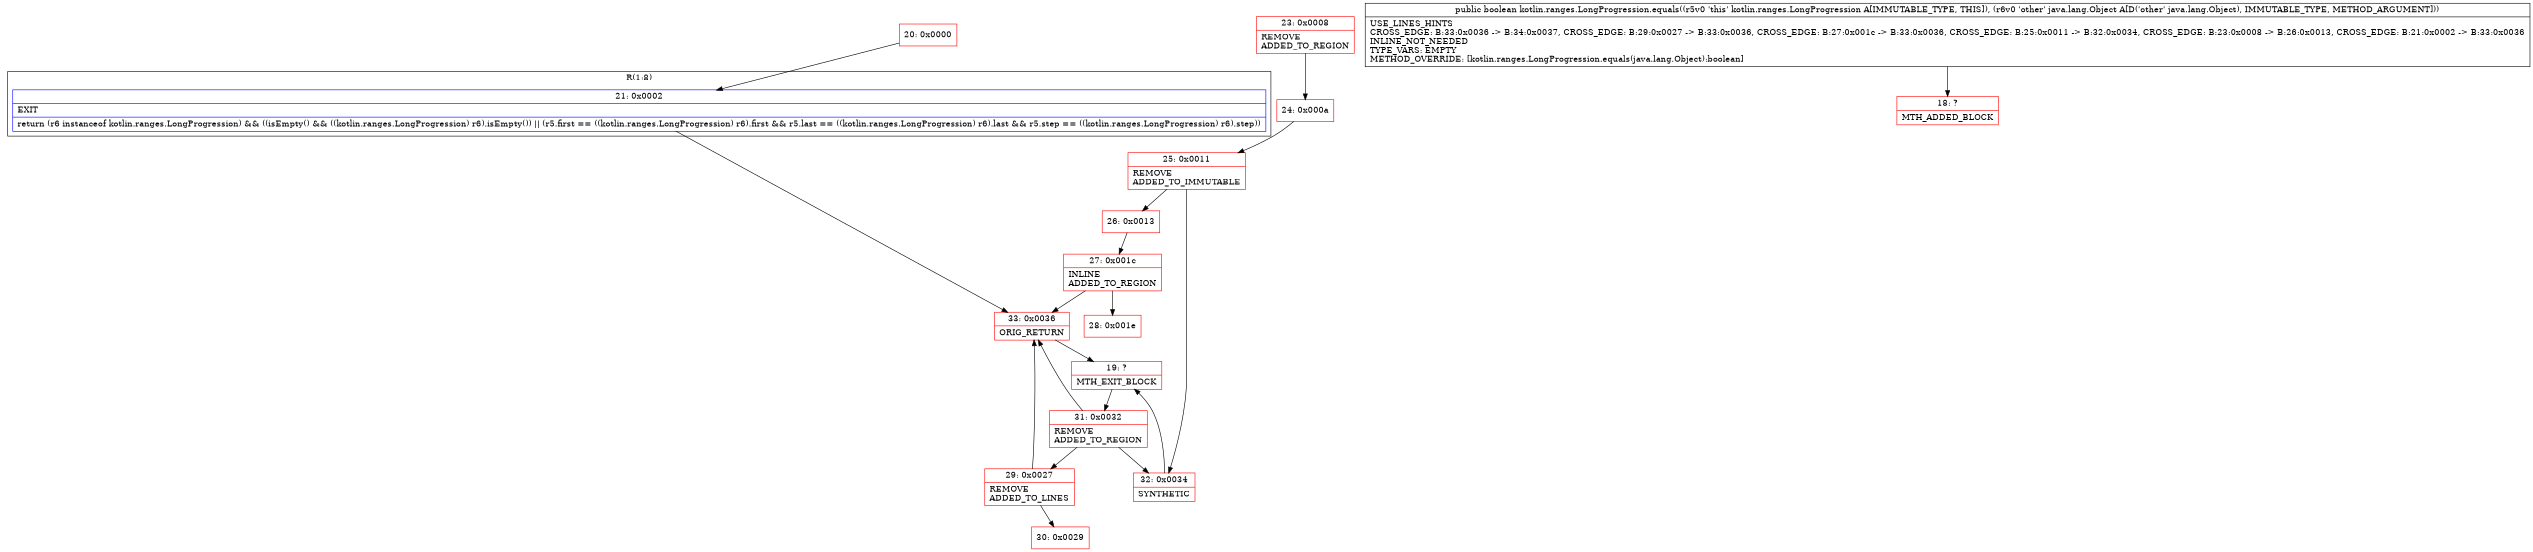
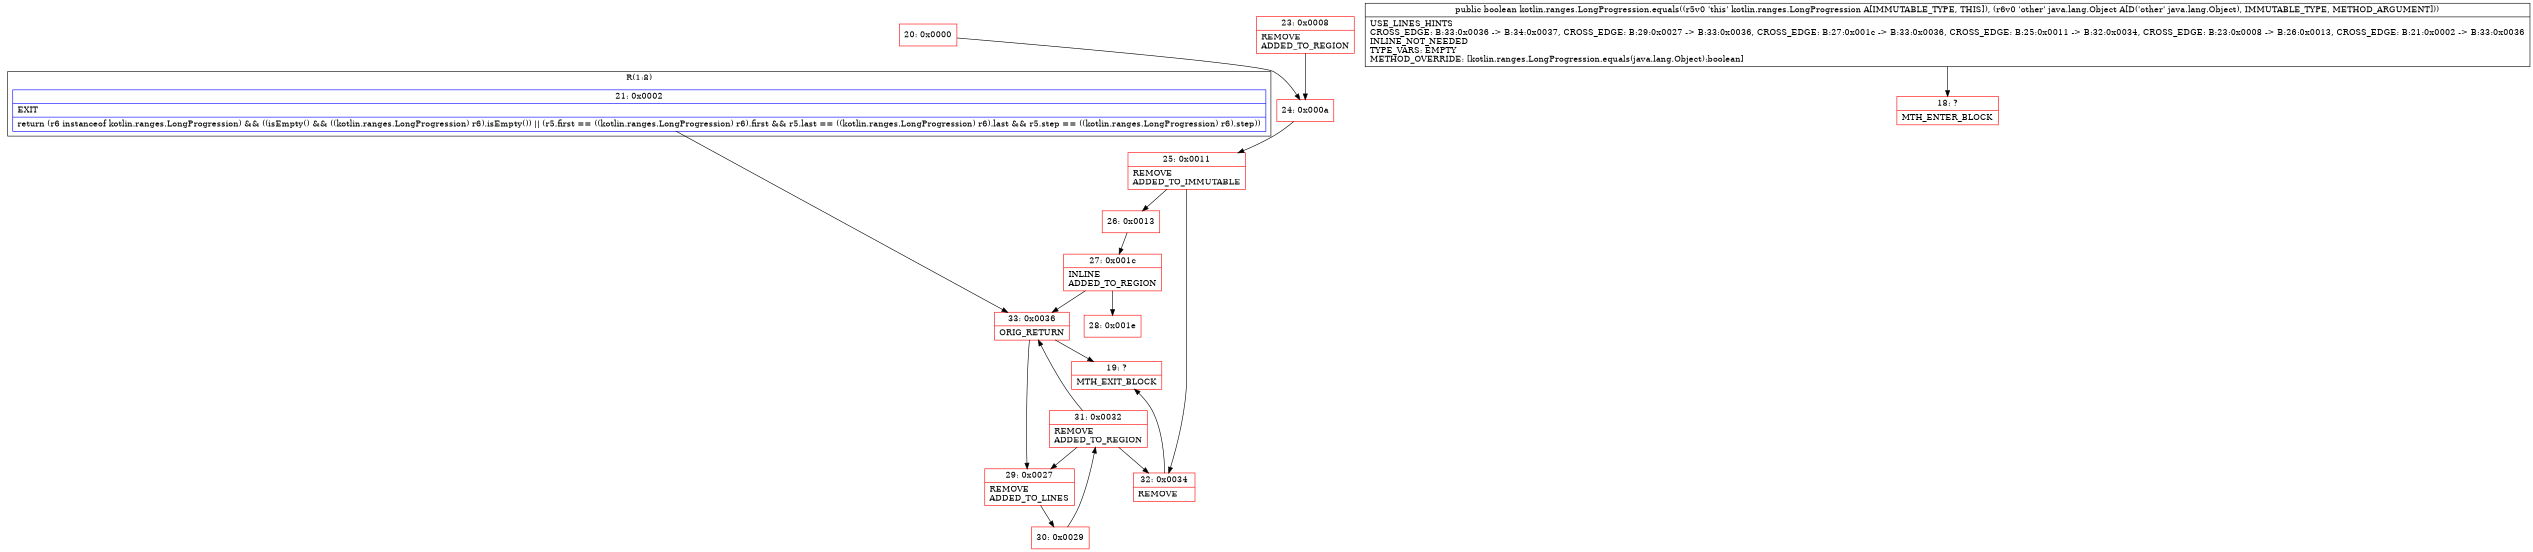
edge "20: 0x0000" -> "21: 0x0002": now "20: 0x0000" -> "24: 0x000a"
node "18: ?": text "MTH_ADDED_BLOCK" -> "MTH_ENTER_BLOCK"
edge "19: ?" -> "31: 0x0032": now "30: 0x0029" -> "31: 0x0032"
edge "29: 0x0027" -> "33: 0x0036": reversed
node "32: 0x0034": text "SYNTHETIC" -> "REMOVE"
